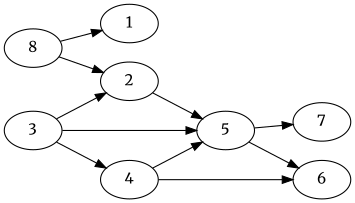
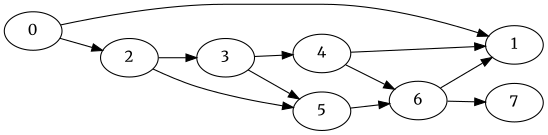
node "8": label "8" -> "0"
edge "6" -> "1": added
edge "3" -> "2": reversed
edge "5" -> "7": now "6" -> "7"
edge "4" -> "5": now "4" -> "1"
